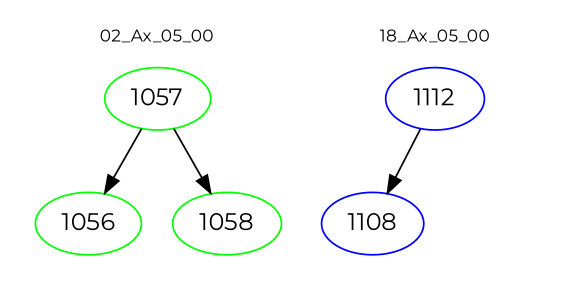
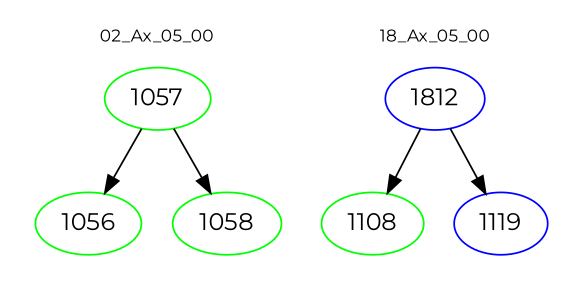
node "1112": label "1112" -> "1812"
node "1108": color blue -> green
node "1119": added
